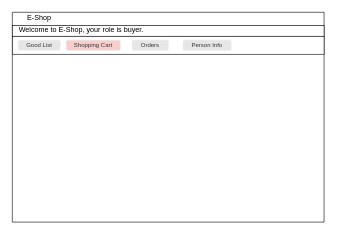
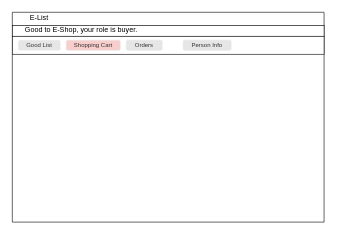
node "E-Shop": label "E-Shop" -> "E-List"
node "Welcome to E-Shop, your role is buyer.": label "Welcome to E-Shop, your role is buyer." -> "Good to E-Shop, your role is buyer."
node "Orders": moved (150, 45) -> (144, 45)
